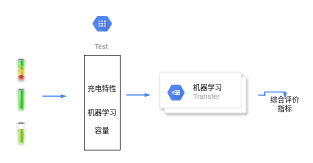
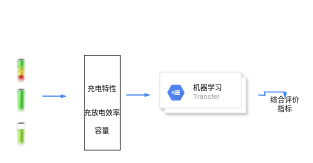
node "Test": removed
node "机器学习": label "机器学习" -> "充放电效率"
